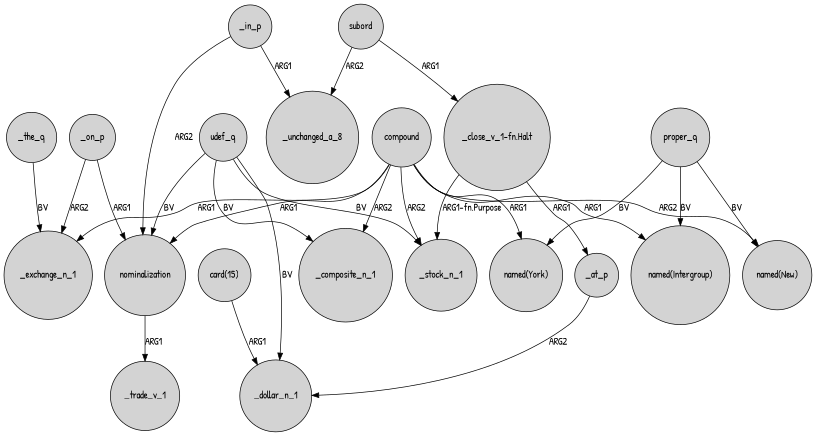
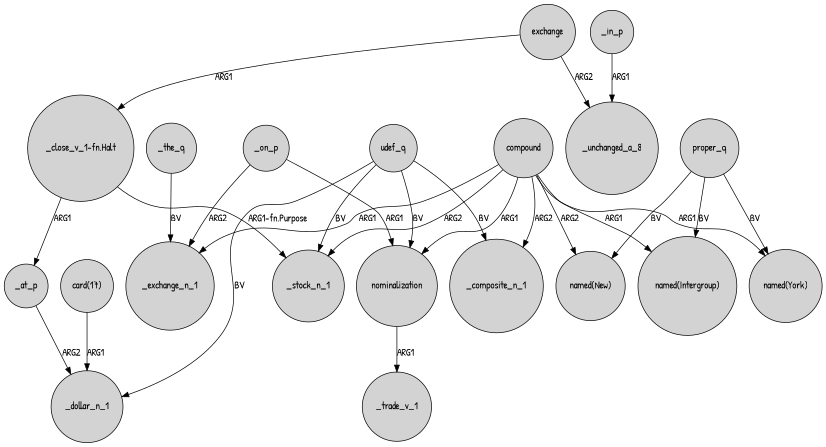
node "subord": label "subord" -> "exchange"
edge "_in_p" -> "nominalization": removed, label "ARG2"
node "card(15)": label "card(15)" -> "card(17)"
